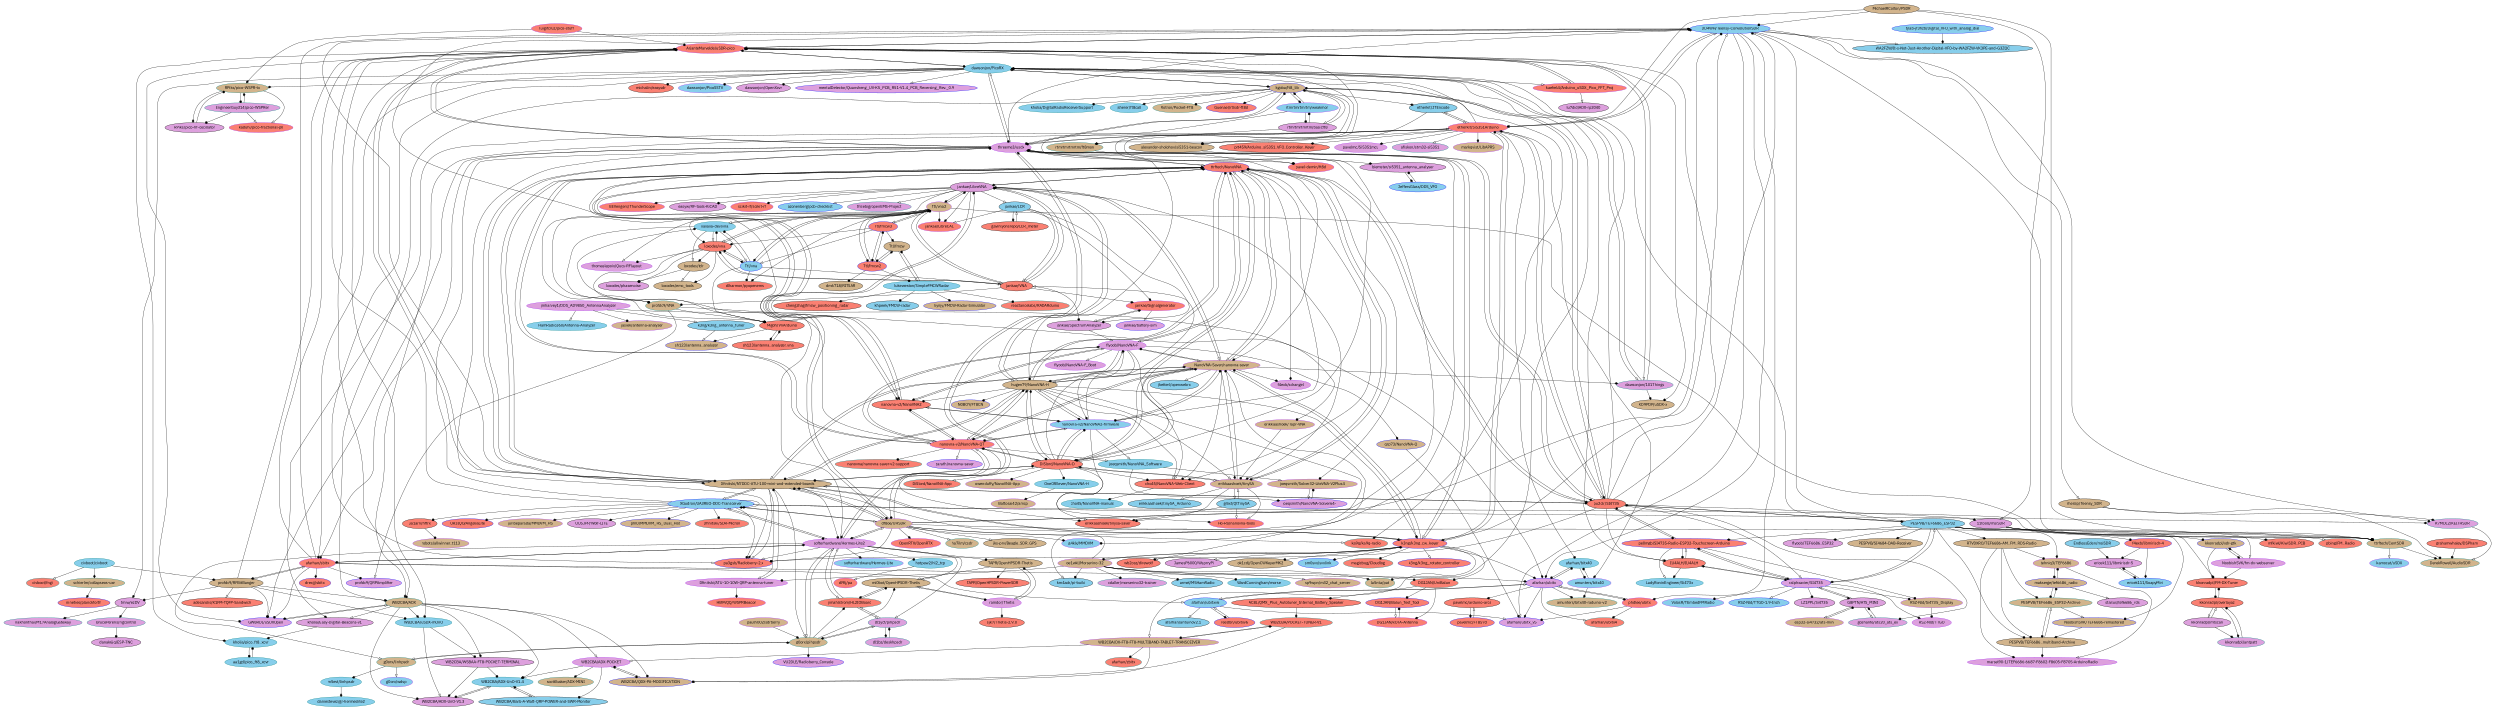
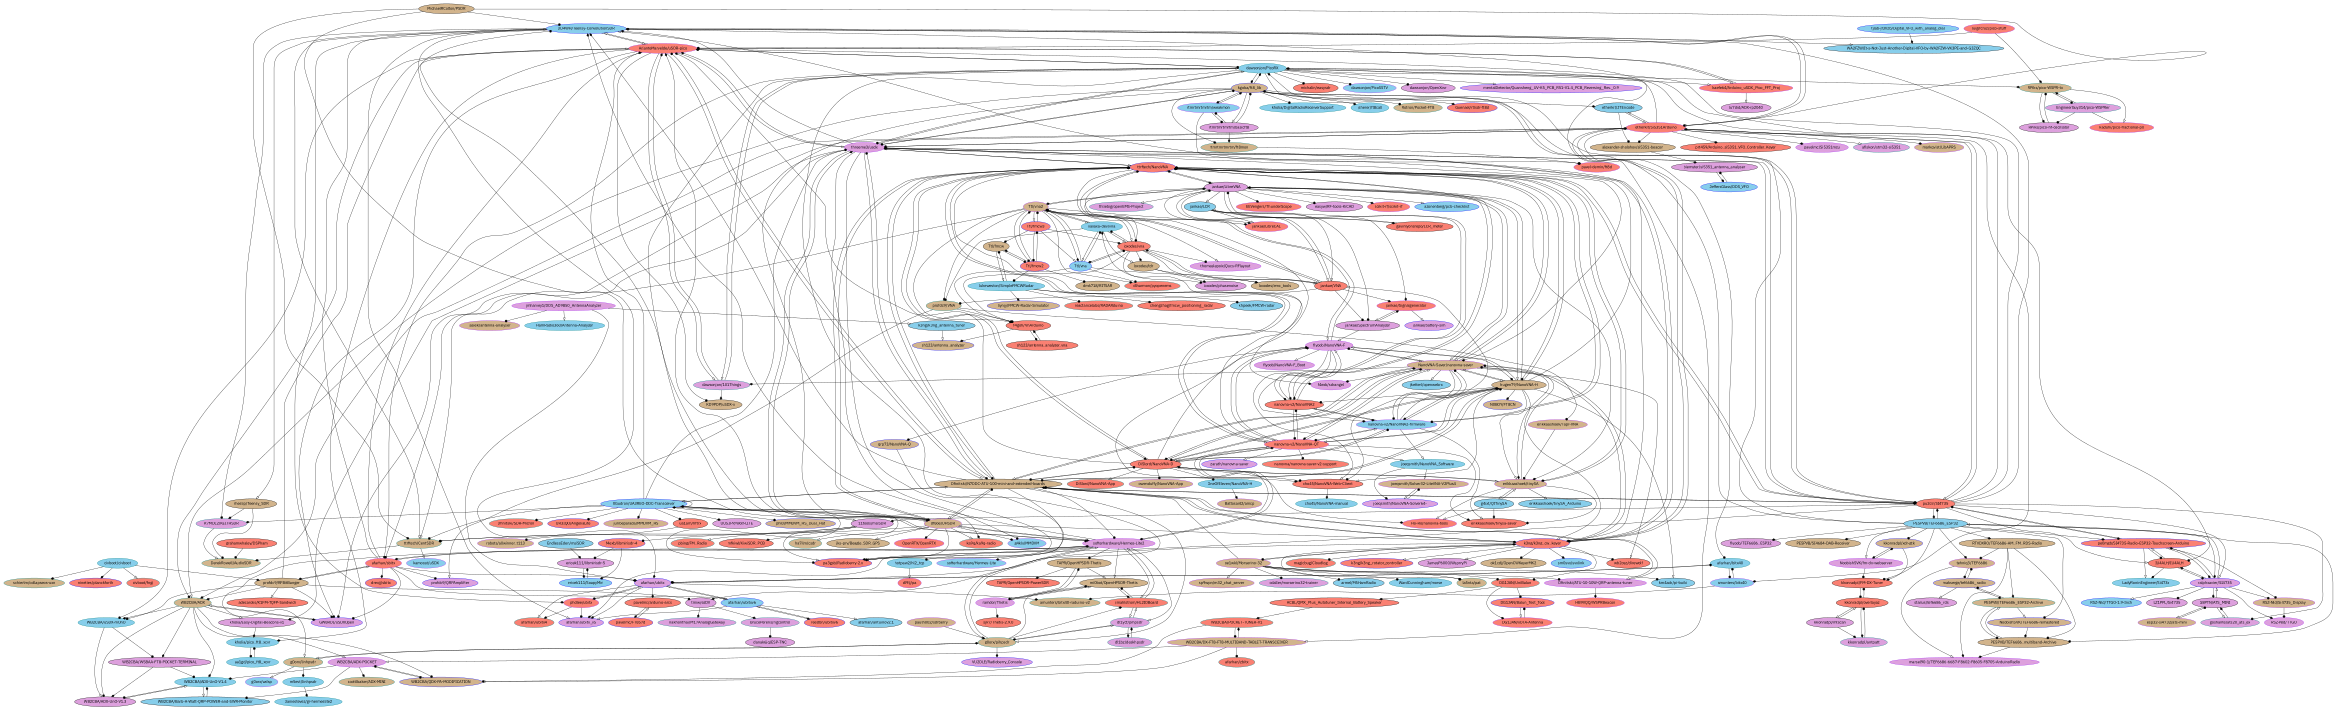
edge "ttrftech/NanoVNA" -> "joeqsmith/Solver32-LiteVNA-V2Plus4": now "ttrftech/NanoVNA" -> "nanovna-v2/NanoVNA2-firmware"
edge "schierlm/collapseos-uxn" -> "nineties/planckforth": now "civboot/civboot" -> "nineties/planckforth"
node "VolosR/TEmbedFMRadio": removed
